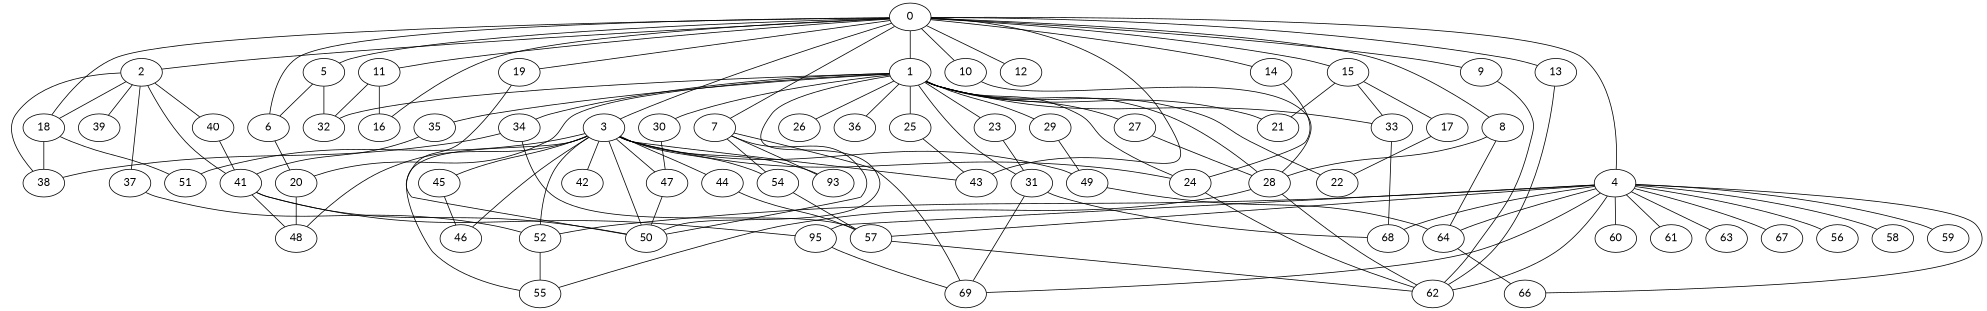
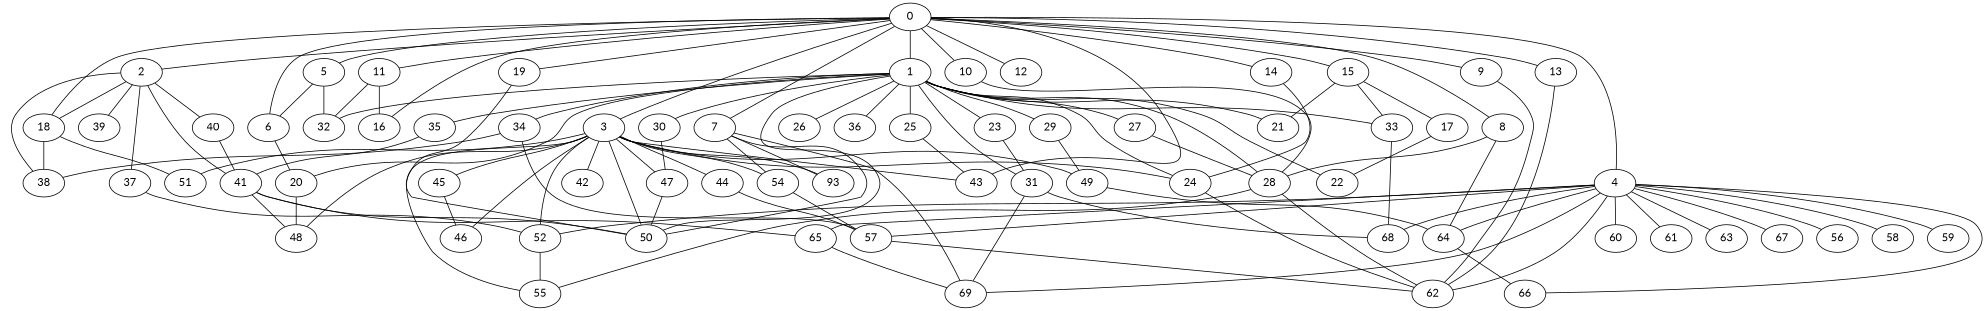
node "95": label "95" -> "65"
